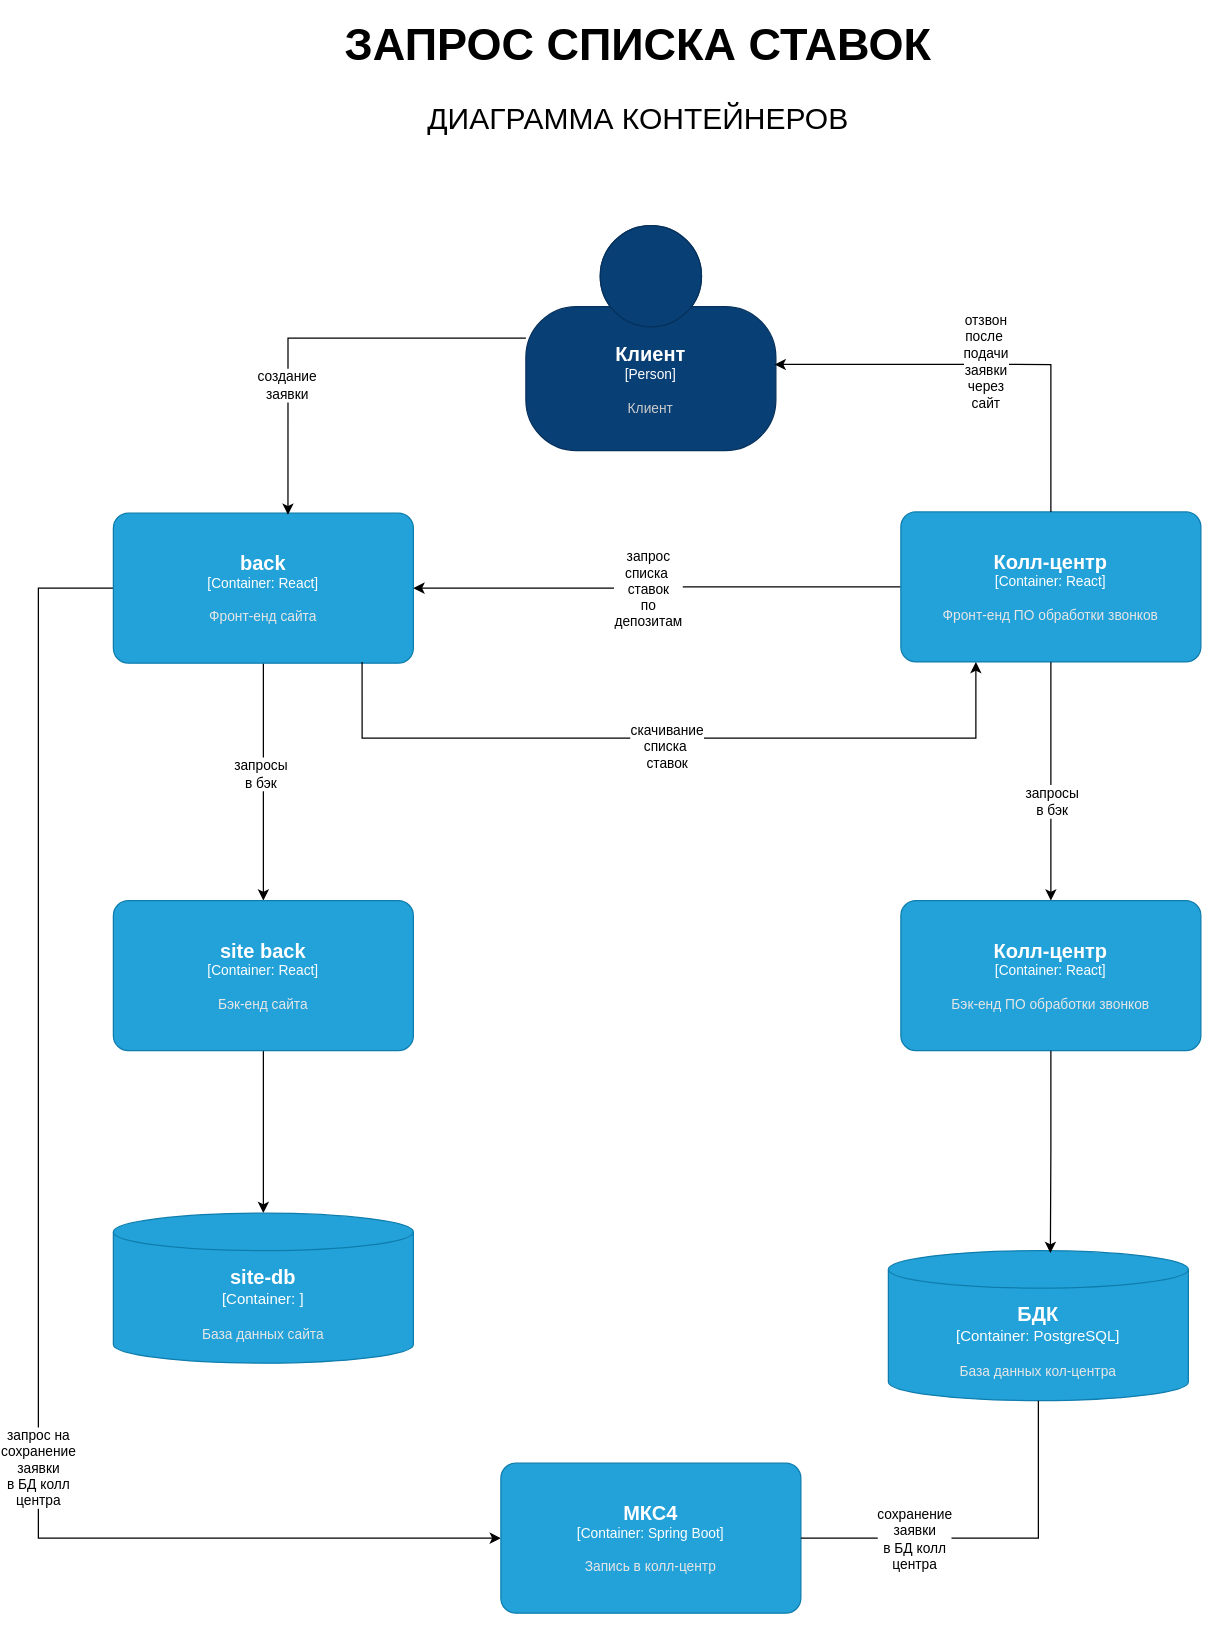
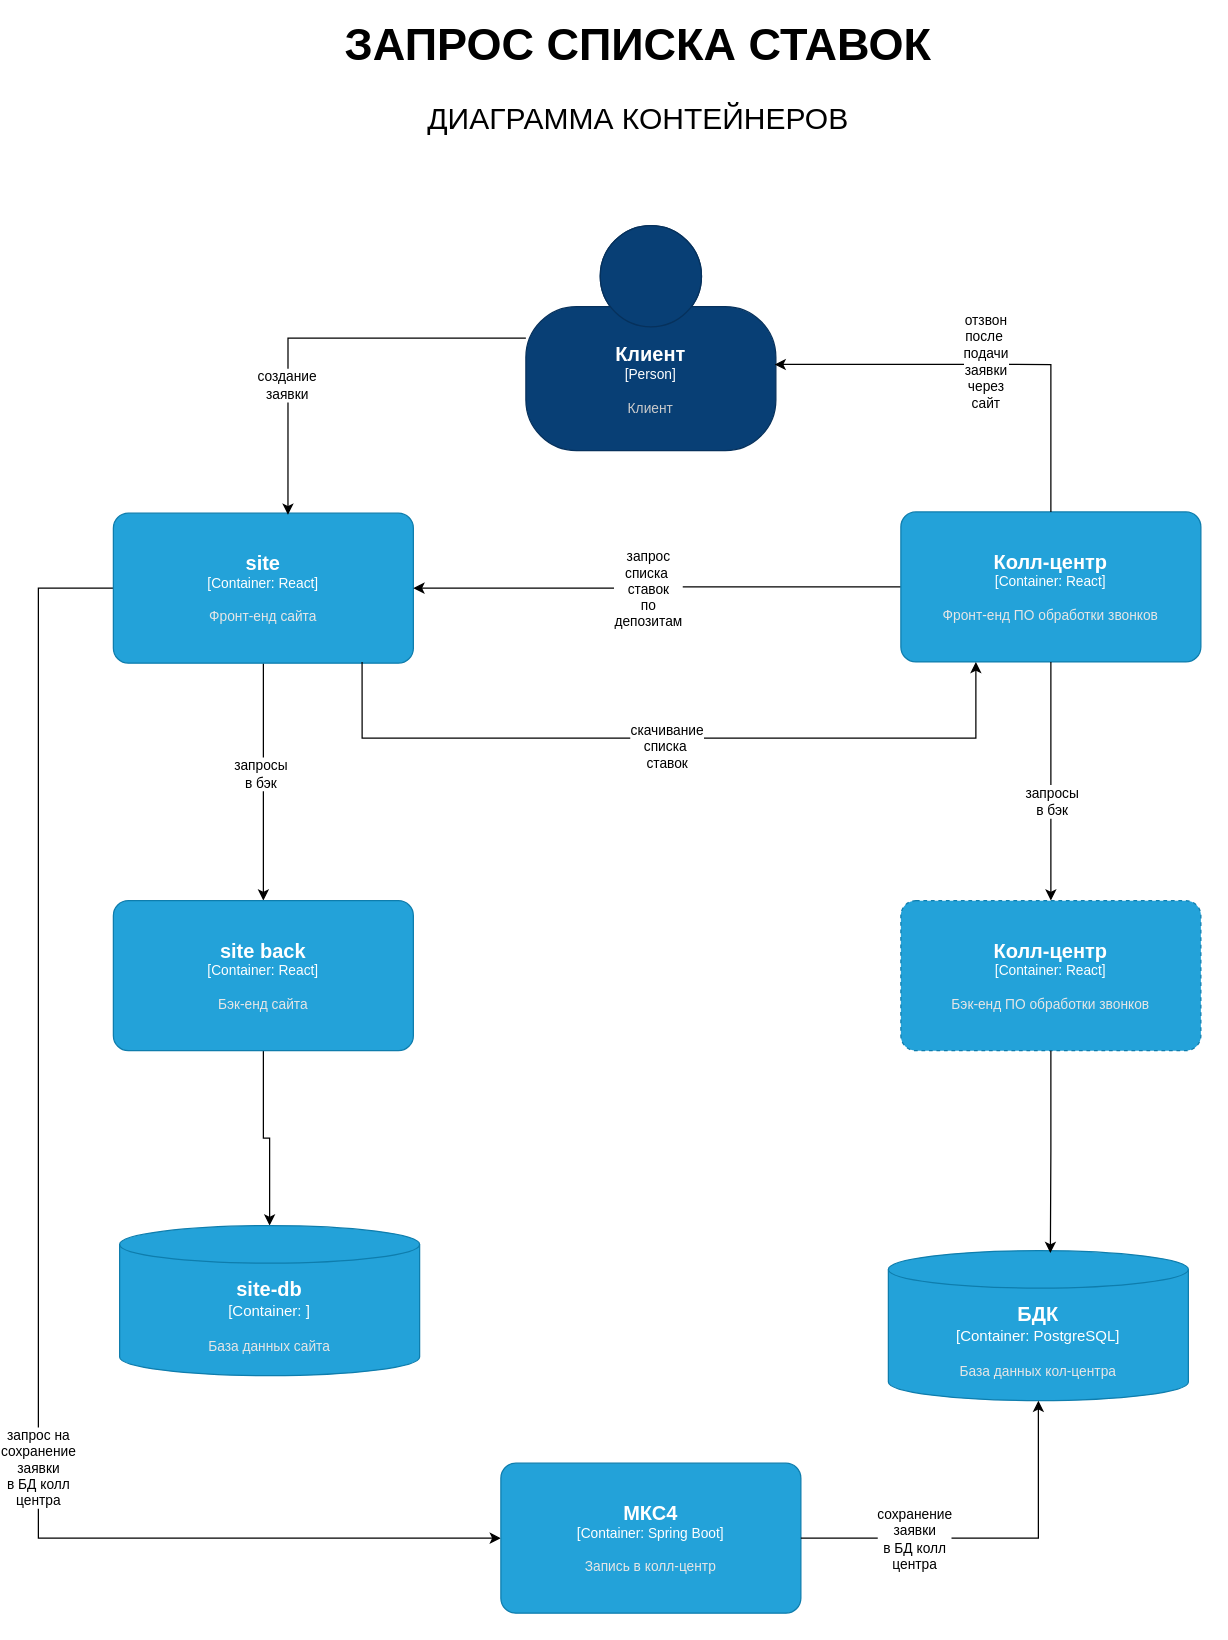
node "back [Container: React] Фронт-енд сайта": label "back [Container: React] Фронт-енд сайта" -> "site [Container: React] Фронт-енд сайта"
node "Колл-центр [Container: React] Бэк-енд ПО обработки звонков": style solid -> dashed
node "site-db [Container: ] База данных сайта": moved (263, 1288) -> (269, 1301)
edge "БДК [Container: PostgreSQL] База данных кол-центра" -- "МКС4 [Container: Spring Boot] Запись в колл-центр": arrowhead none -> classic
